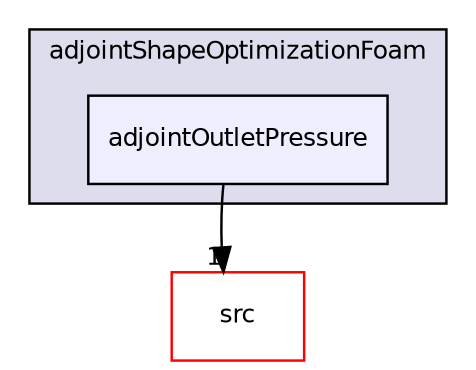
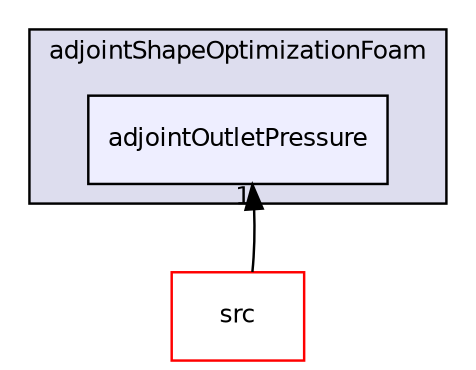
edge "adjointOutletPressure" -> "src": reversed
